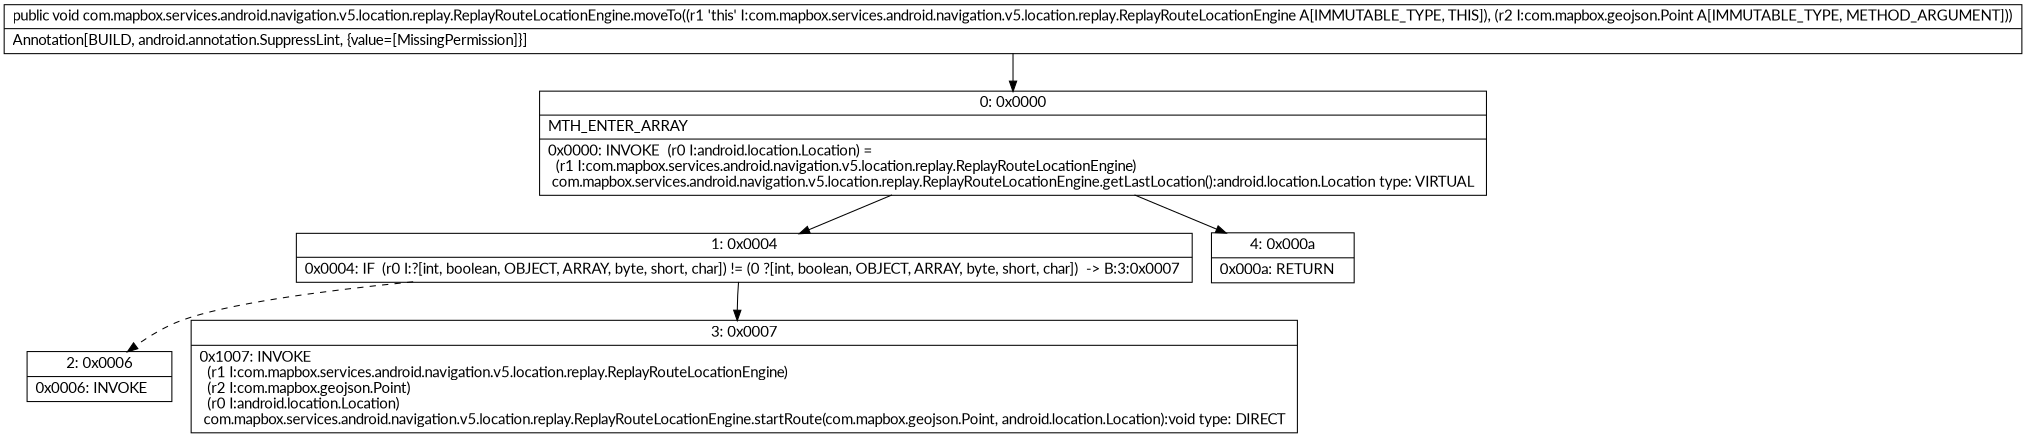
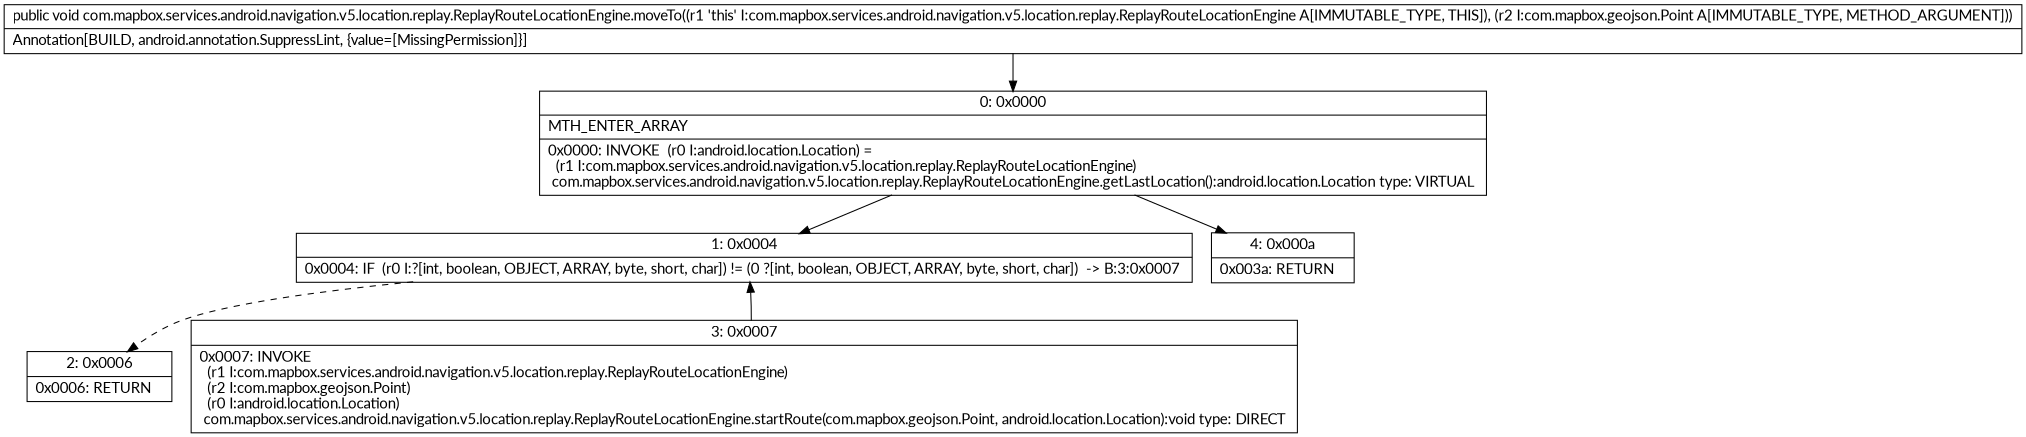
node "4: 0x000a": text "0x000a: RETURN" -> "0x003a: RETURN"
edge "1: 0x0004" -> "3: 0x0007": reversed
node "3: 0x0007": text "0x1007: INVOKE" -> "0x0007: INVOKE"
node "2: 0x0006": text "0x0006: INVOKE" -> "0x0006: RETURN"
